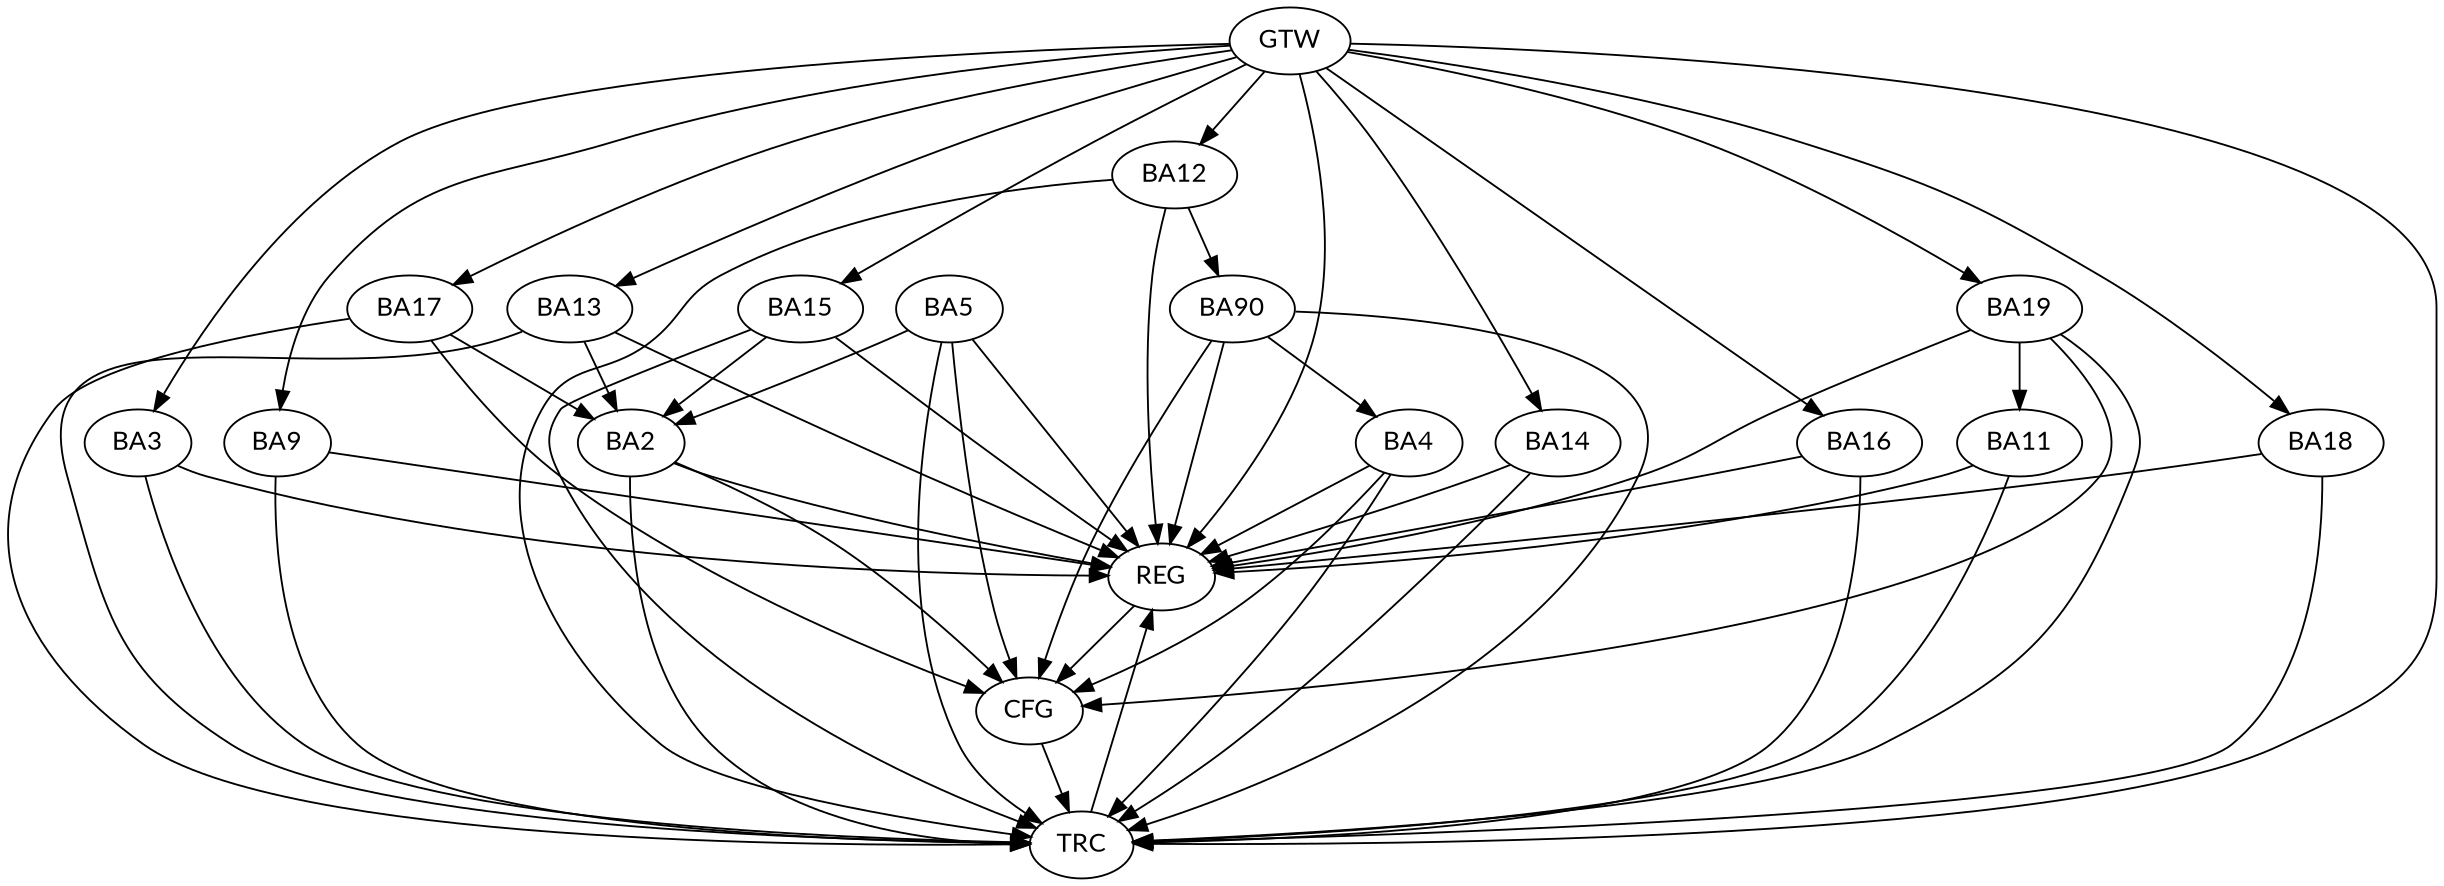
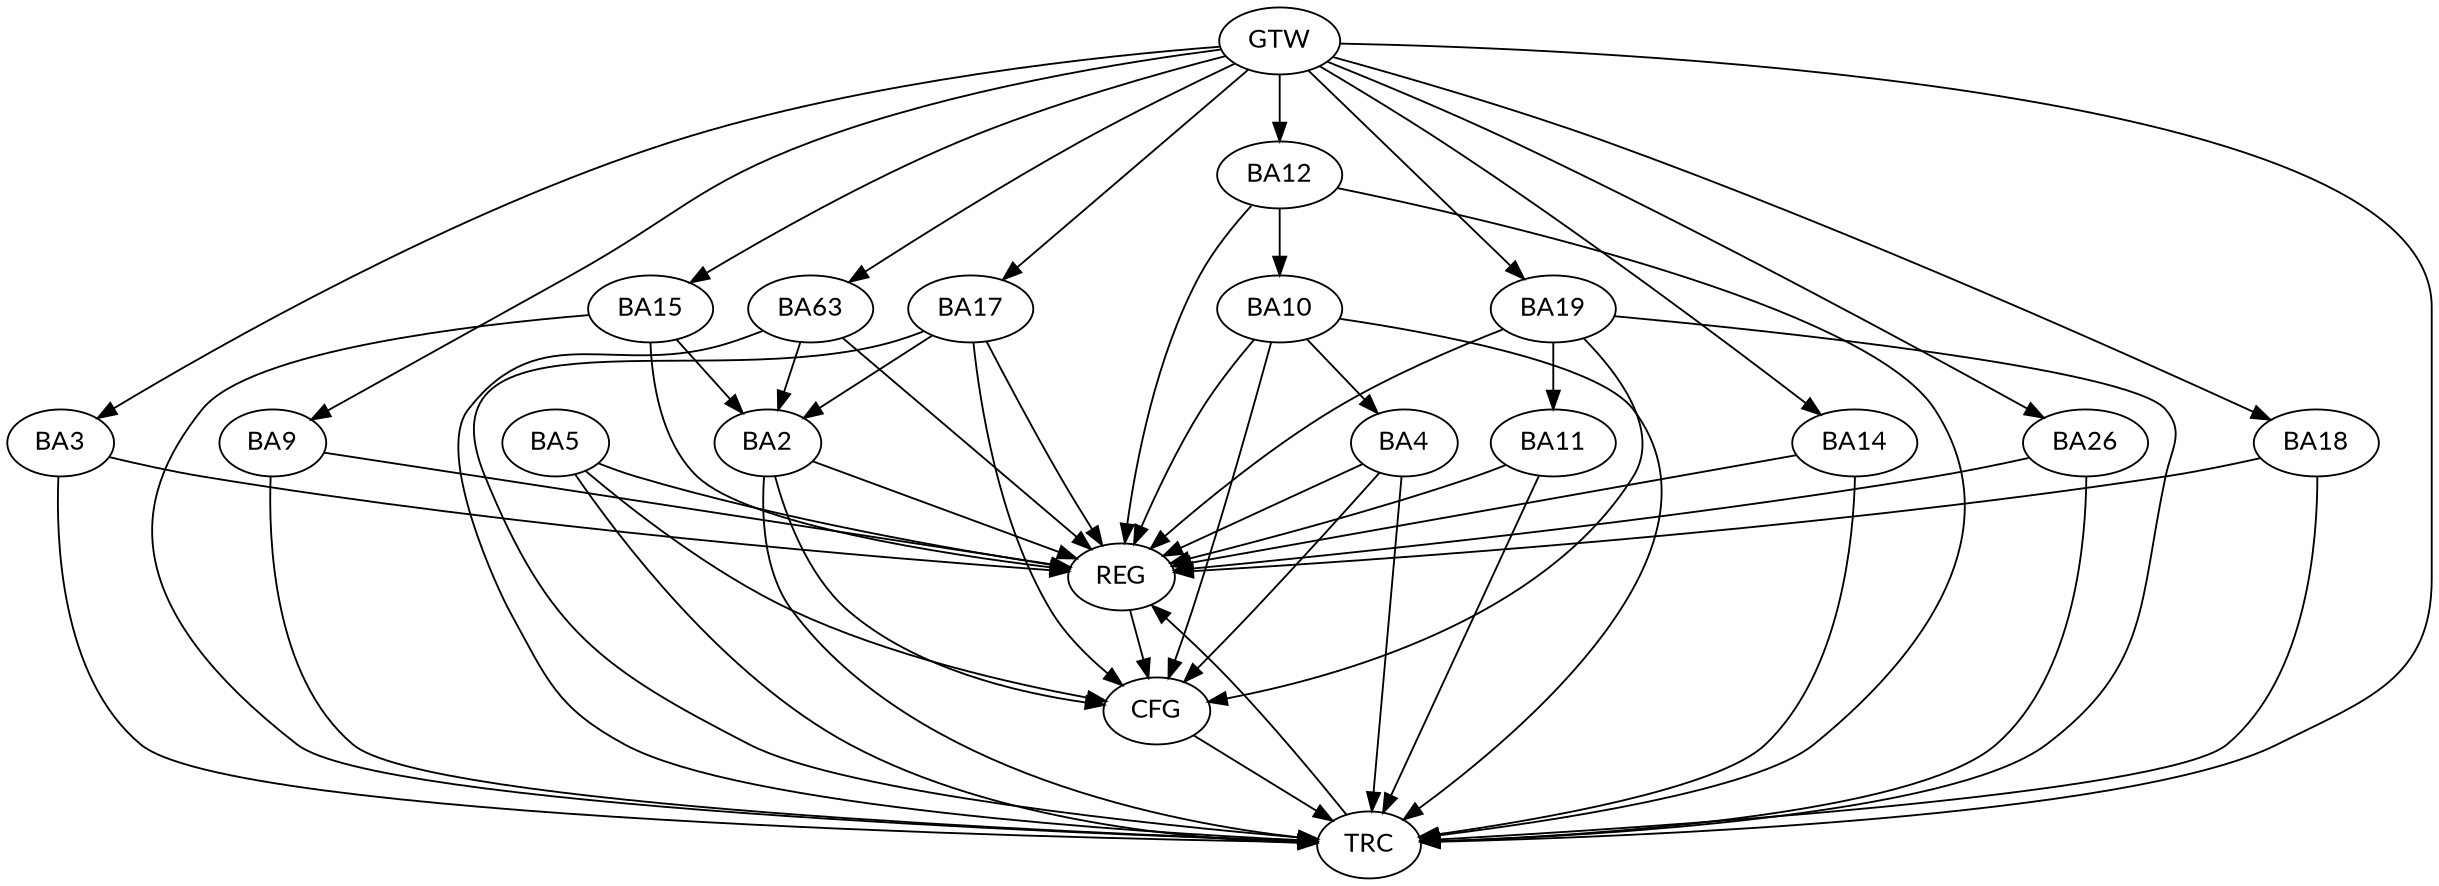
node "BA13": label "BA13" -> "BA63"
node "BA90": label "BA90" -> "BA10"
edge "GTW" -> "REG": now "BA17" -> "REG"
edge "BA5" -> "BA2": removed
node "BA16": label "BA16" -> "BA26"
